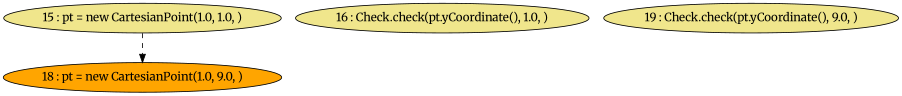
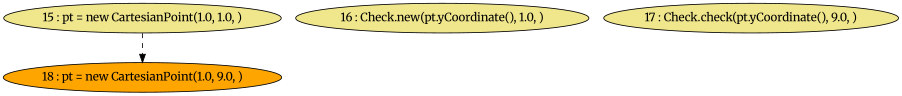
node "16 : Check.check(pt.yCoordinate(), 1.0, )": label "16 : Check.check(pt.yCoordinate(), 1.0, )" -> "16 : Check.new(pt.yCoordinate(), 1.0, )"
node "19 : Check.check(pt.yCoordinate(), 9.0, )": label "19 : Check.check(pt.yCoordinate(), 9.0, )" -> "17 : Check.check(pt.yCoordinate(), 9.0, )"
